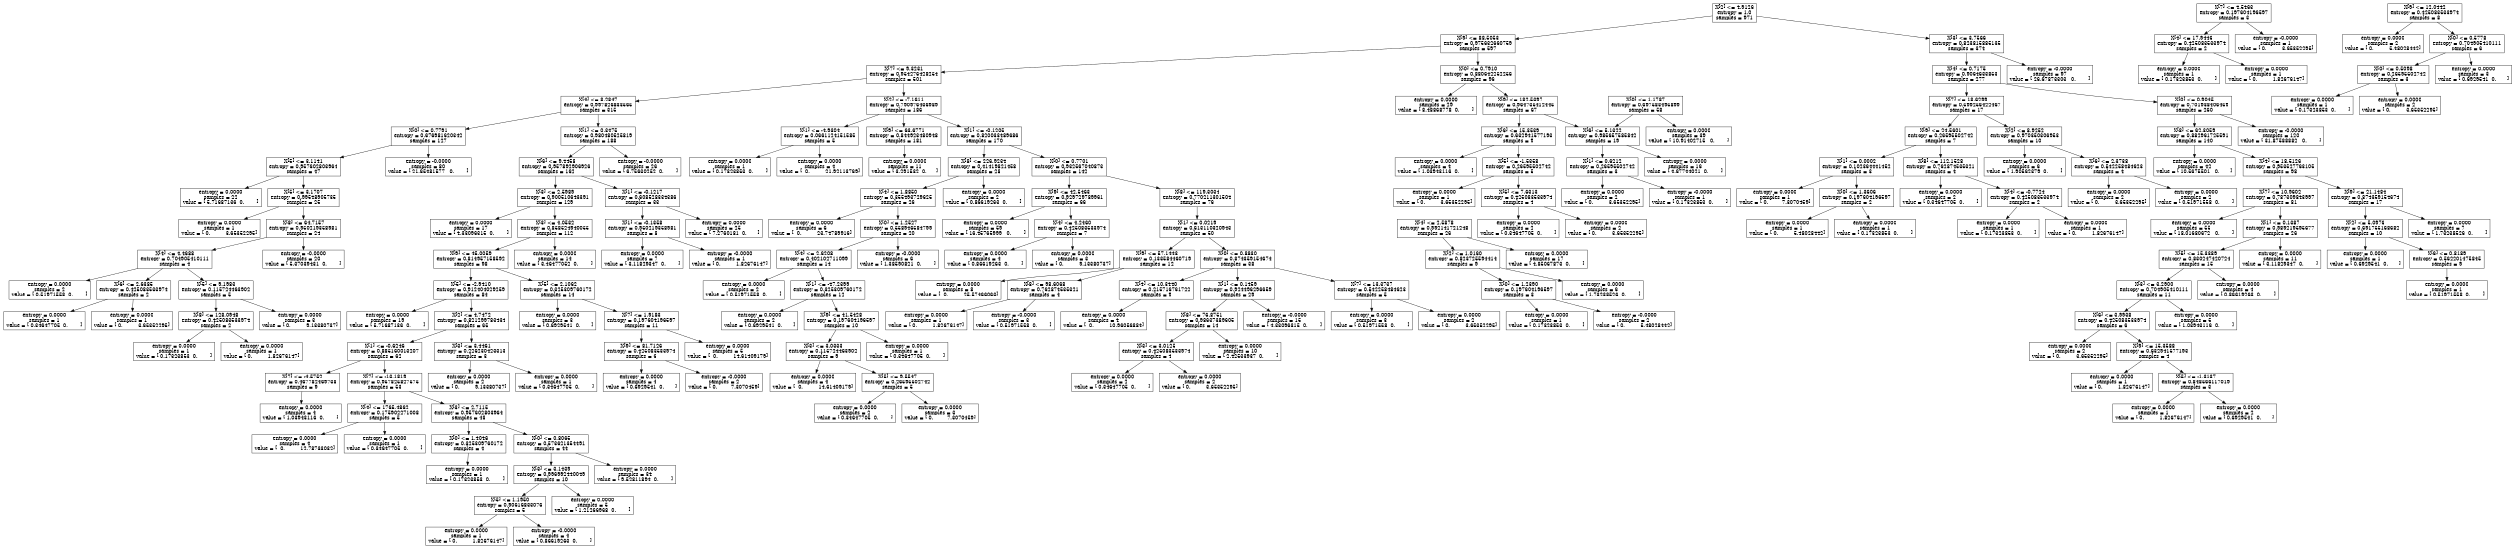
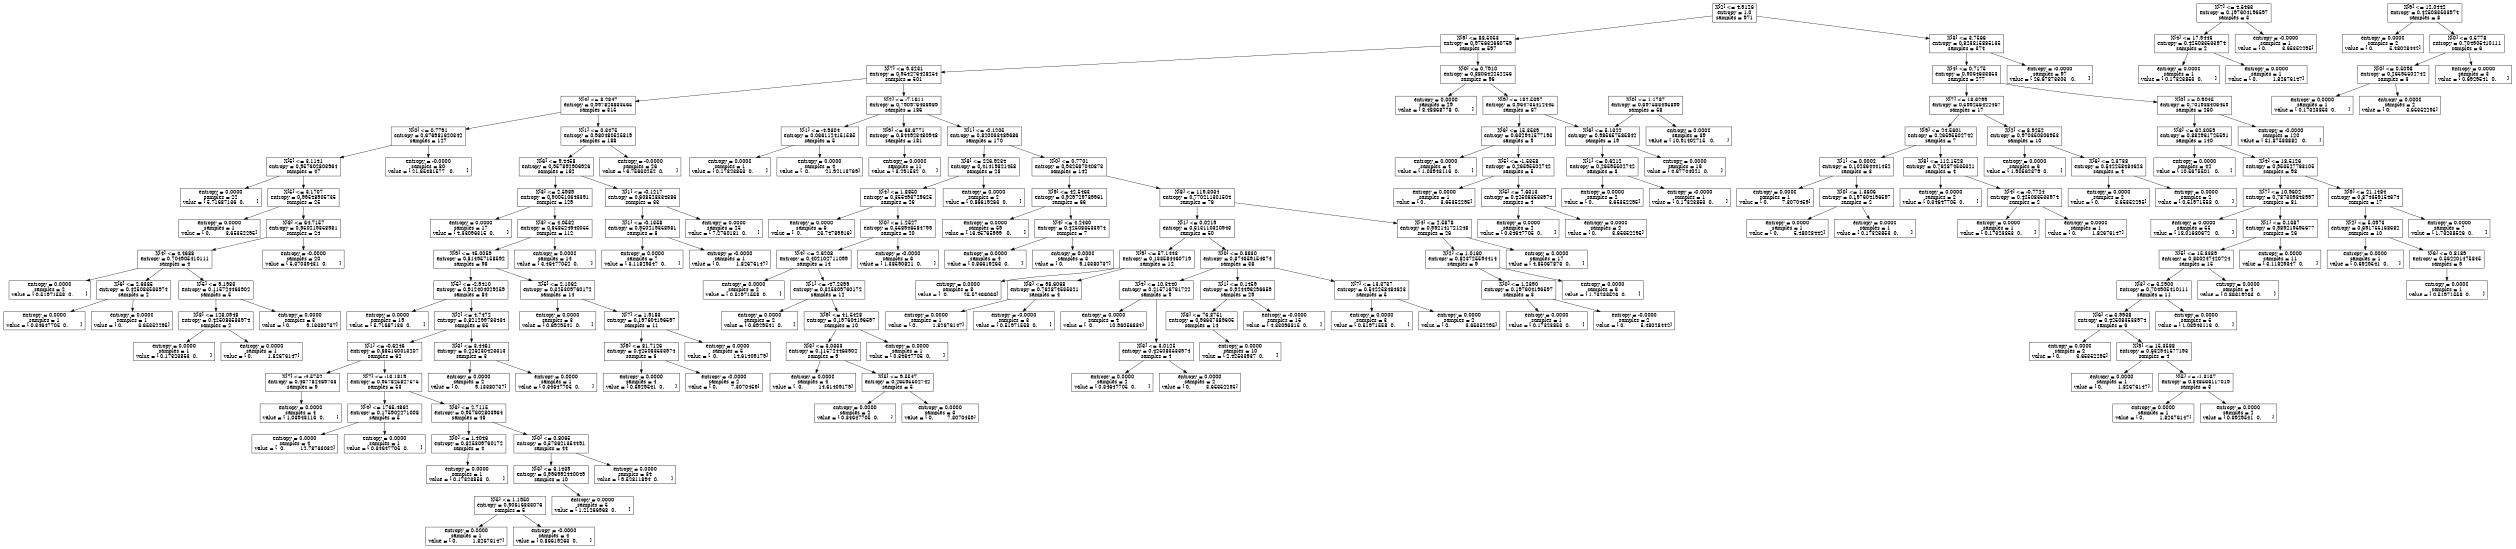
edge "X[8] <= 119.3034 entropy = 0.770211301504 samples = 76" -> "X[4] <= 2.5878 entropy = 0.992141721248 samples = 26": added
edge "X[8] <= 76.8751 entropy = 0.98637389605 samples = 14" -> "X[3] <= 3.0125 entropy = 0.425083533974 samples = 4": now "X[4] <= 10.3440 entropy = 0.215716761722 samples = 9" -> "X[3] <= 3.0125 entropy = 0.425083533974 samples = 4"
edge "X[3] <= 3.1439 entropy = 0.996992440049 samples = 10" -> "X[5] <= 1.1950 entropy = 0.90616833076 samples = 5": removed
